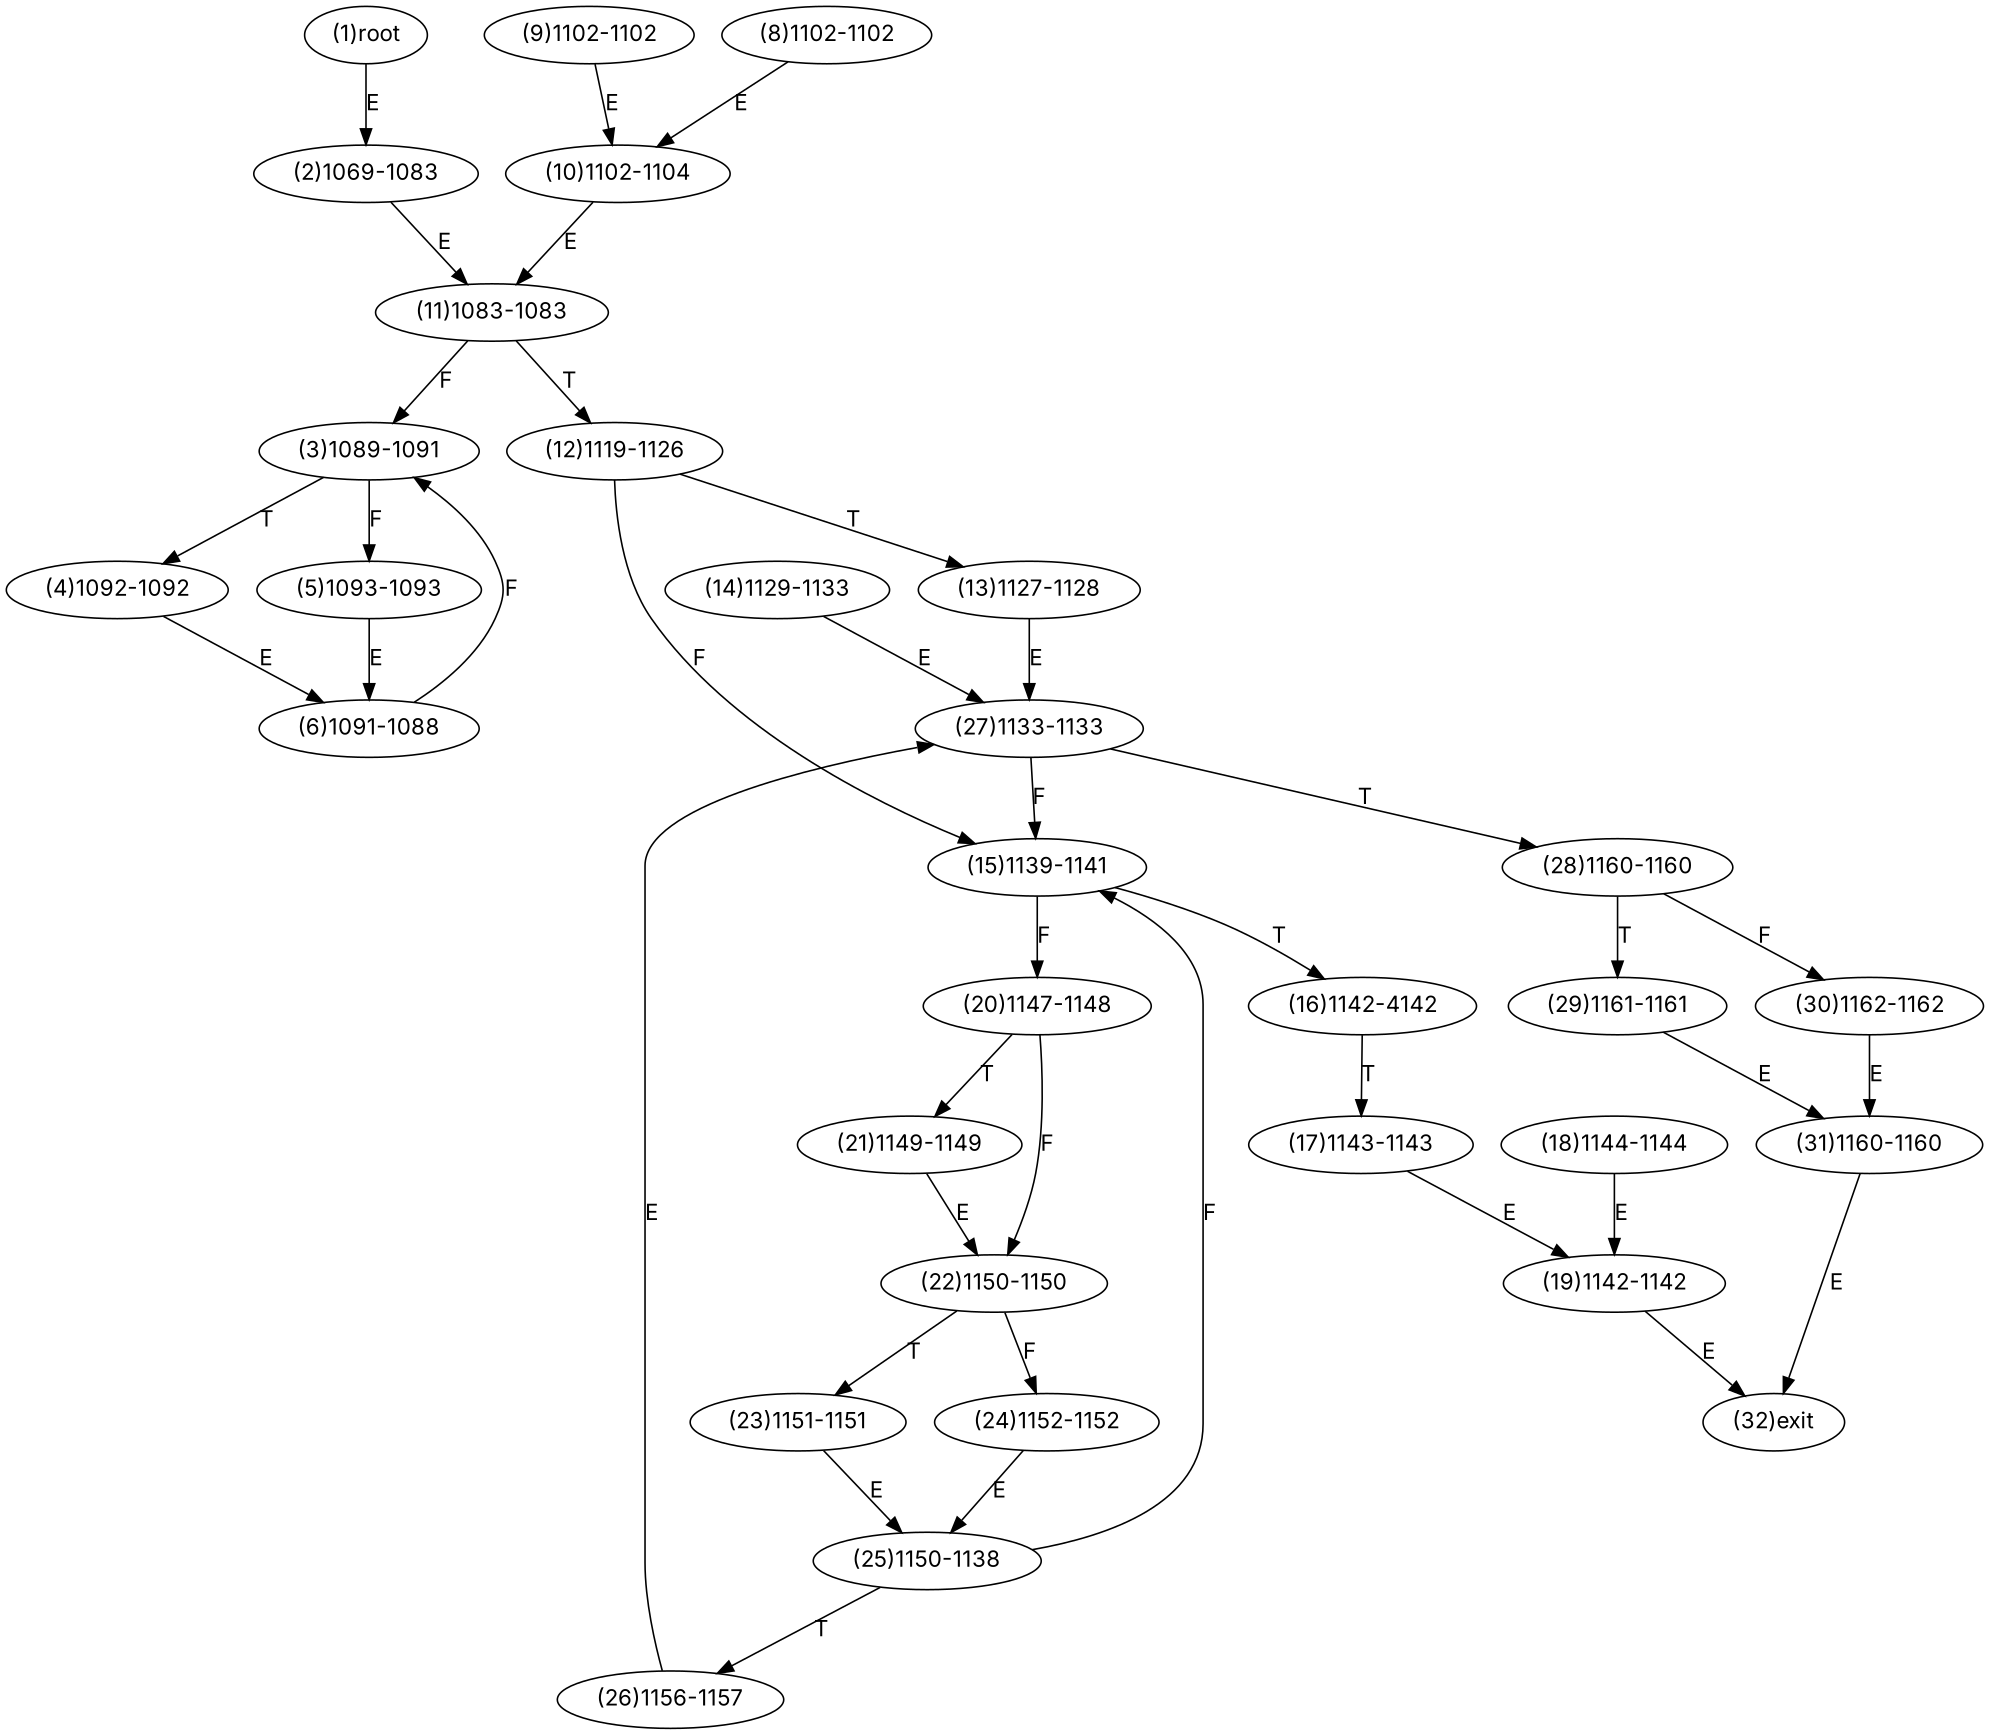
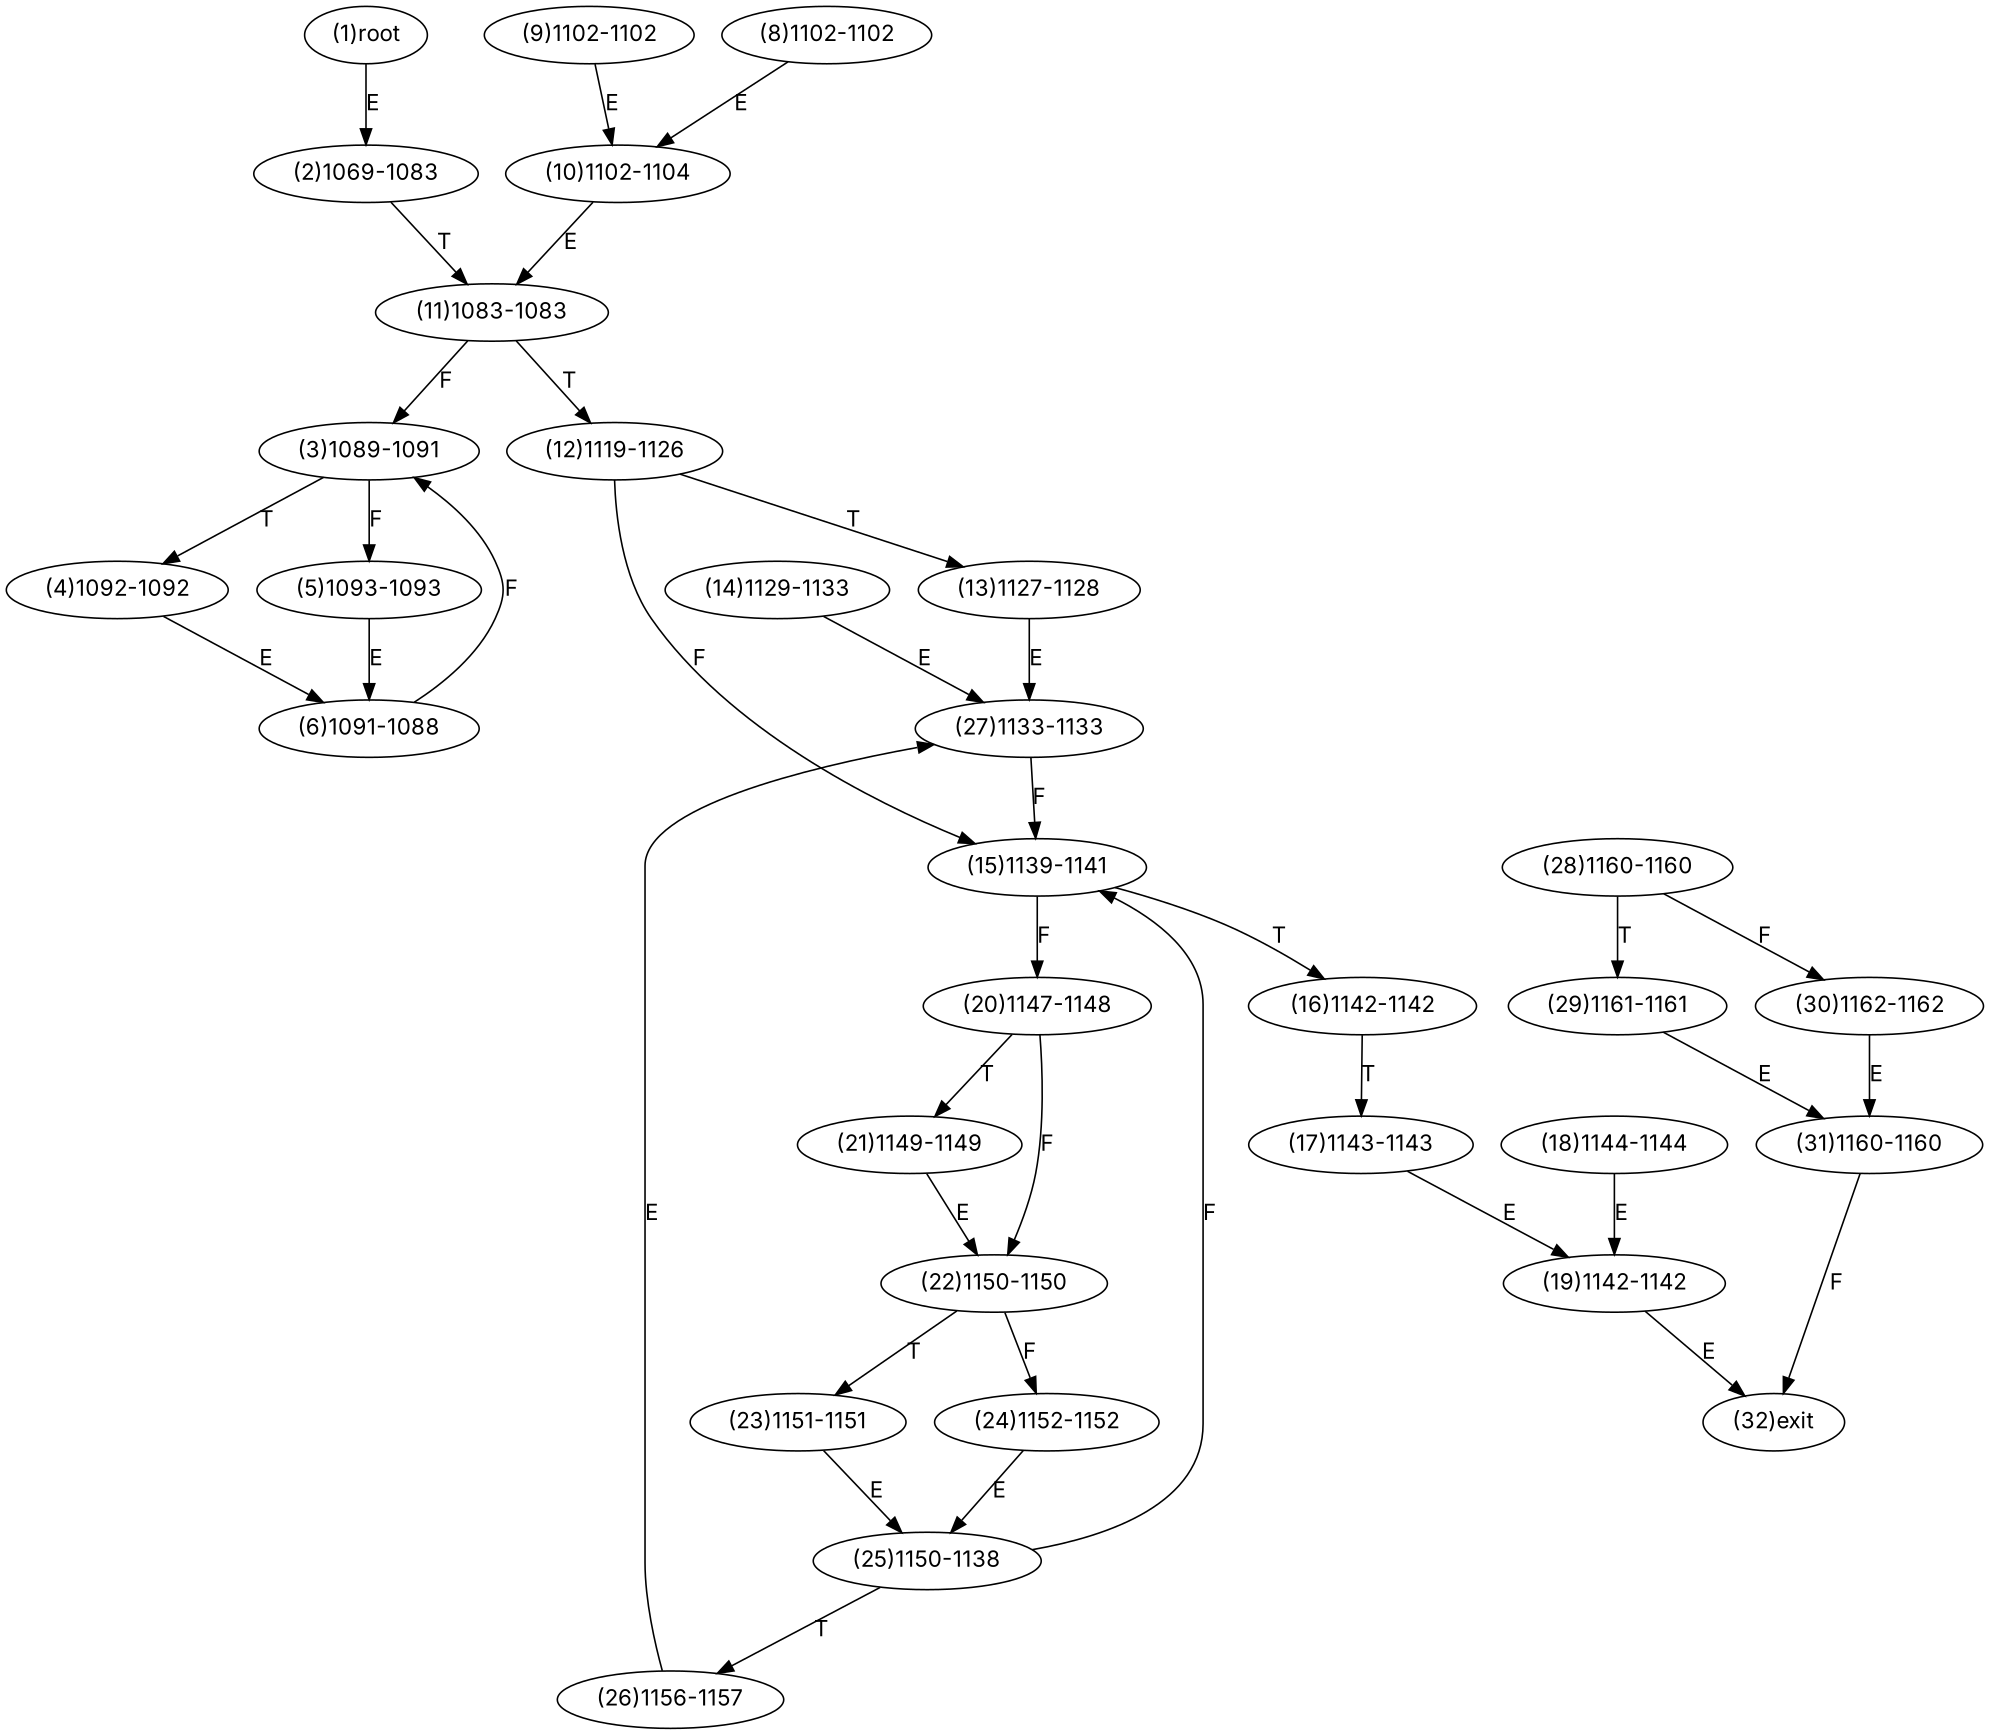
edge "(2)1069-1083" -> "(11)1083-1083": label "E" -> "T"
edge "(27)1133-1133" -> "(28)1160-1160": removed, label "T"
node "(16)1142-4142": label "(16)1142-4142" -> "(16)1142-1142"
edge "(31)1160-1160" -> "(32)exit": label "E" -> "F"
